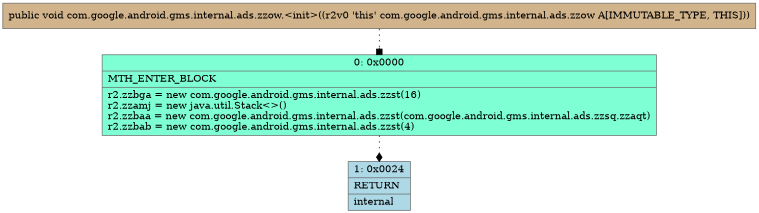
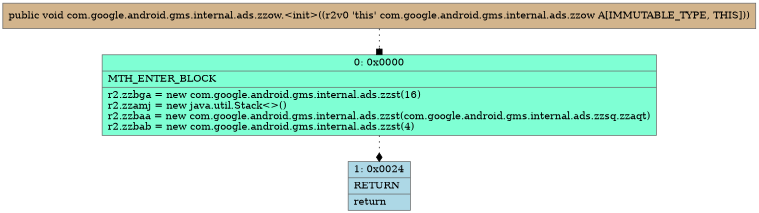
node "1: 0x0024": text "internal" -> "return"
